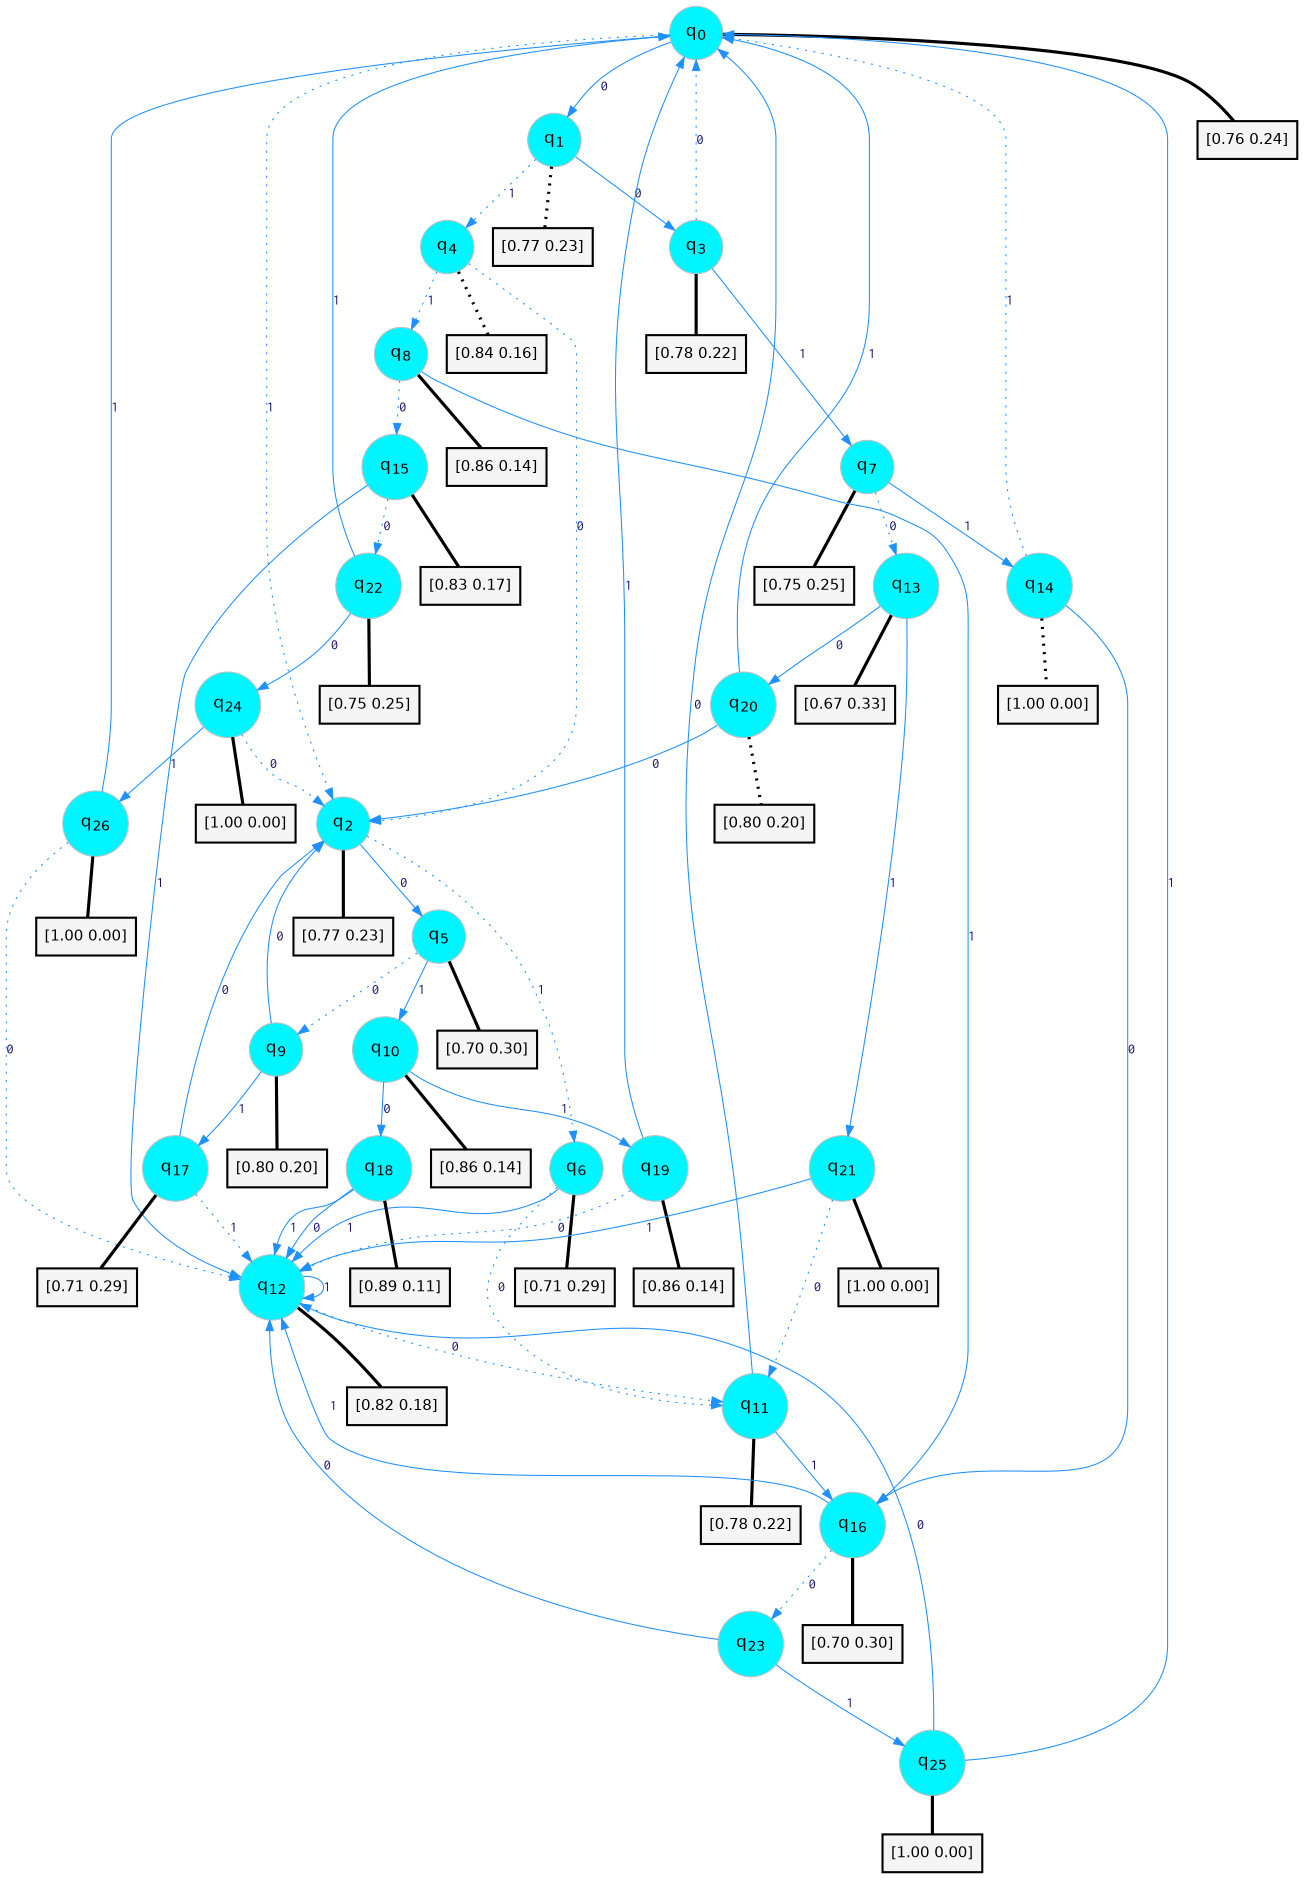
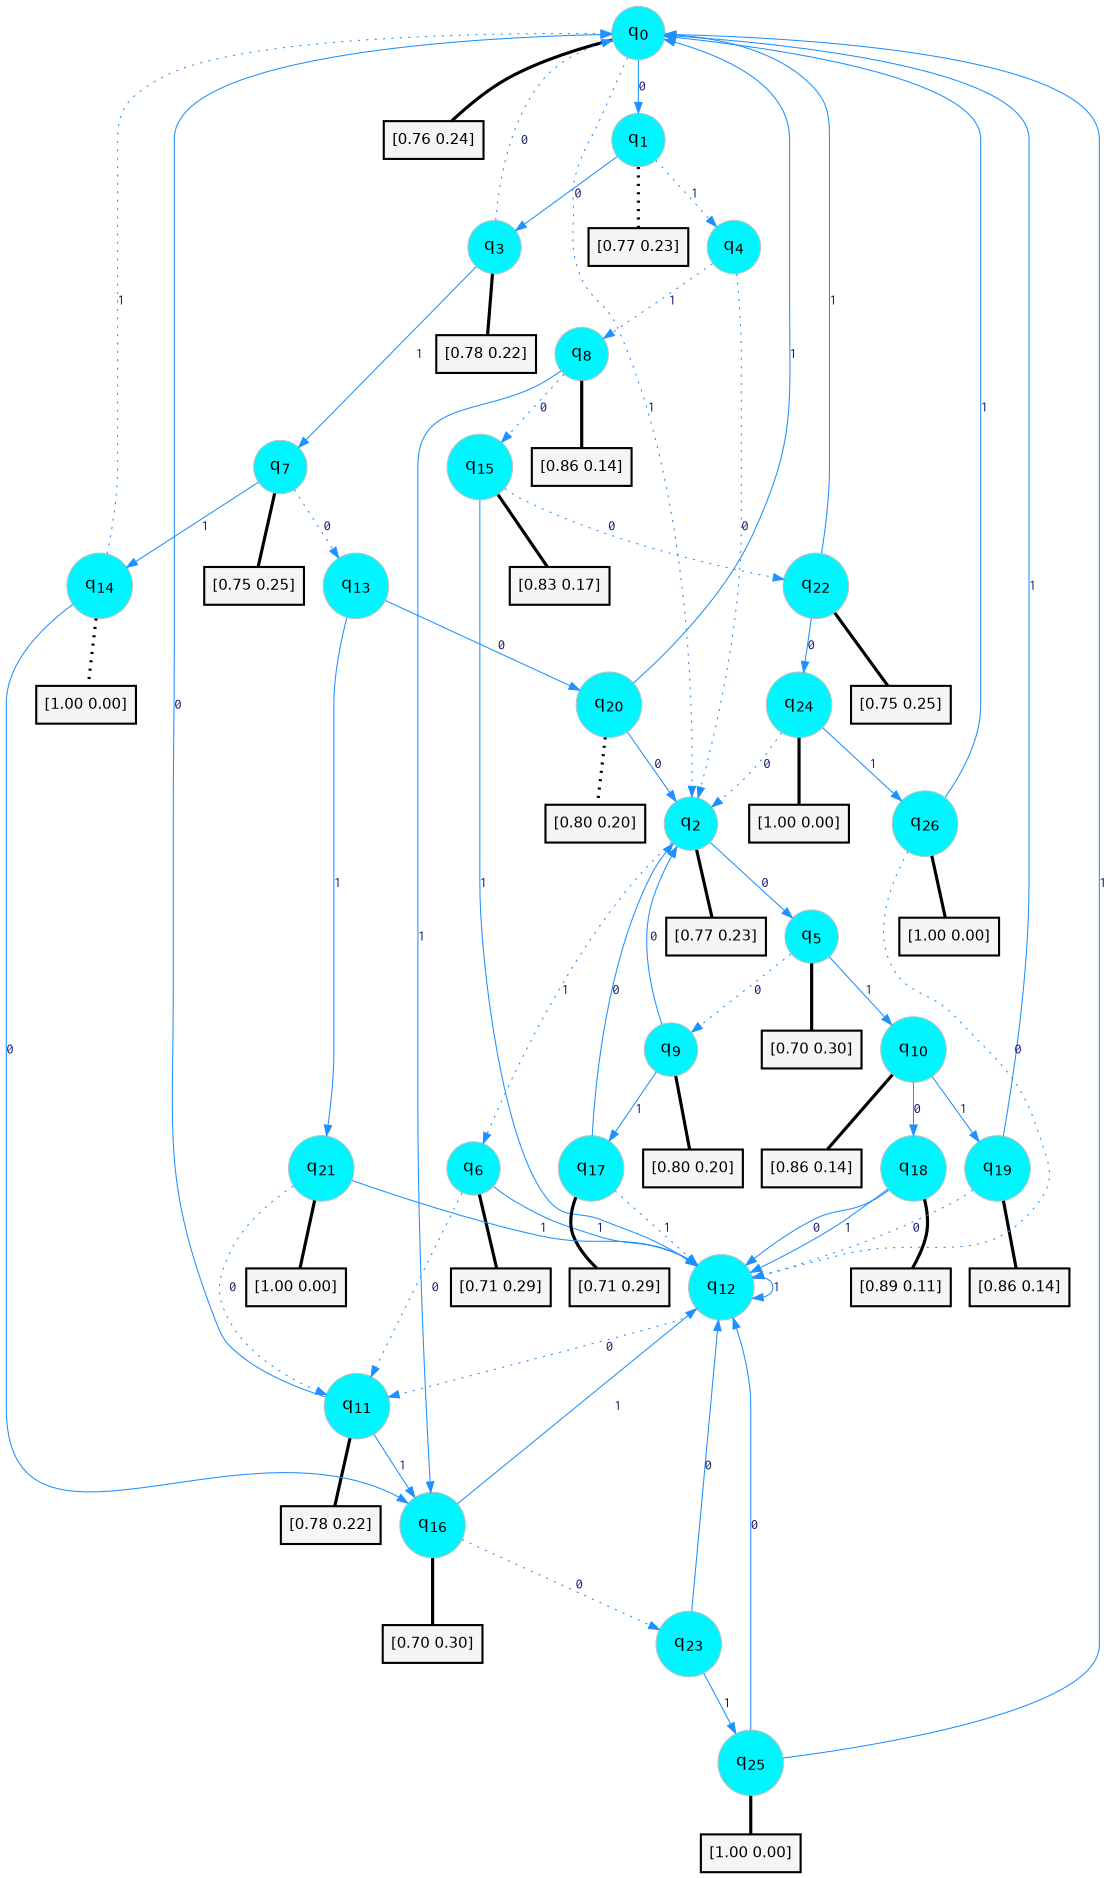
node "[0.84 0.16]": removed
node "[0.67 0.33]": removed
node "[0.82 0.18]": removed
